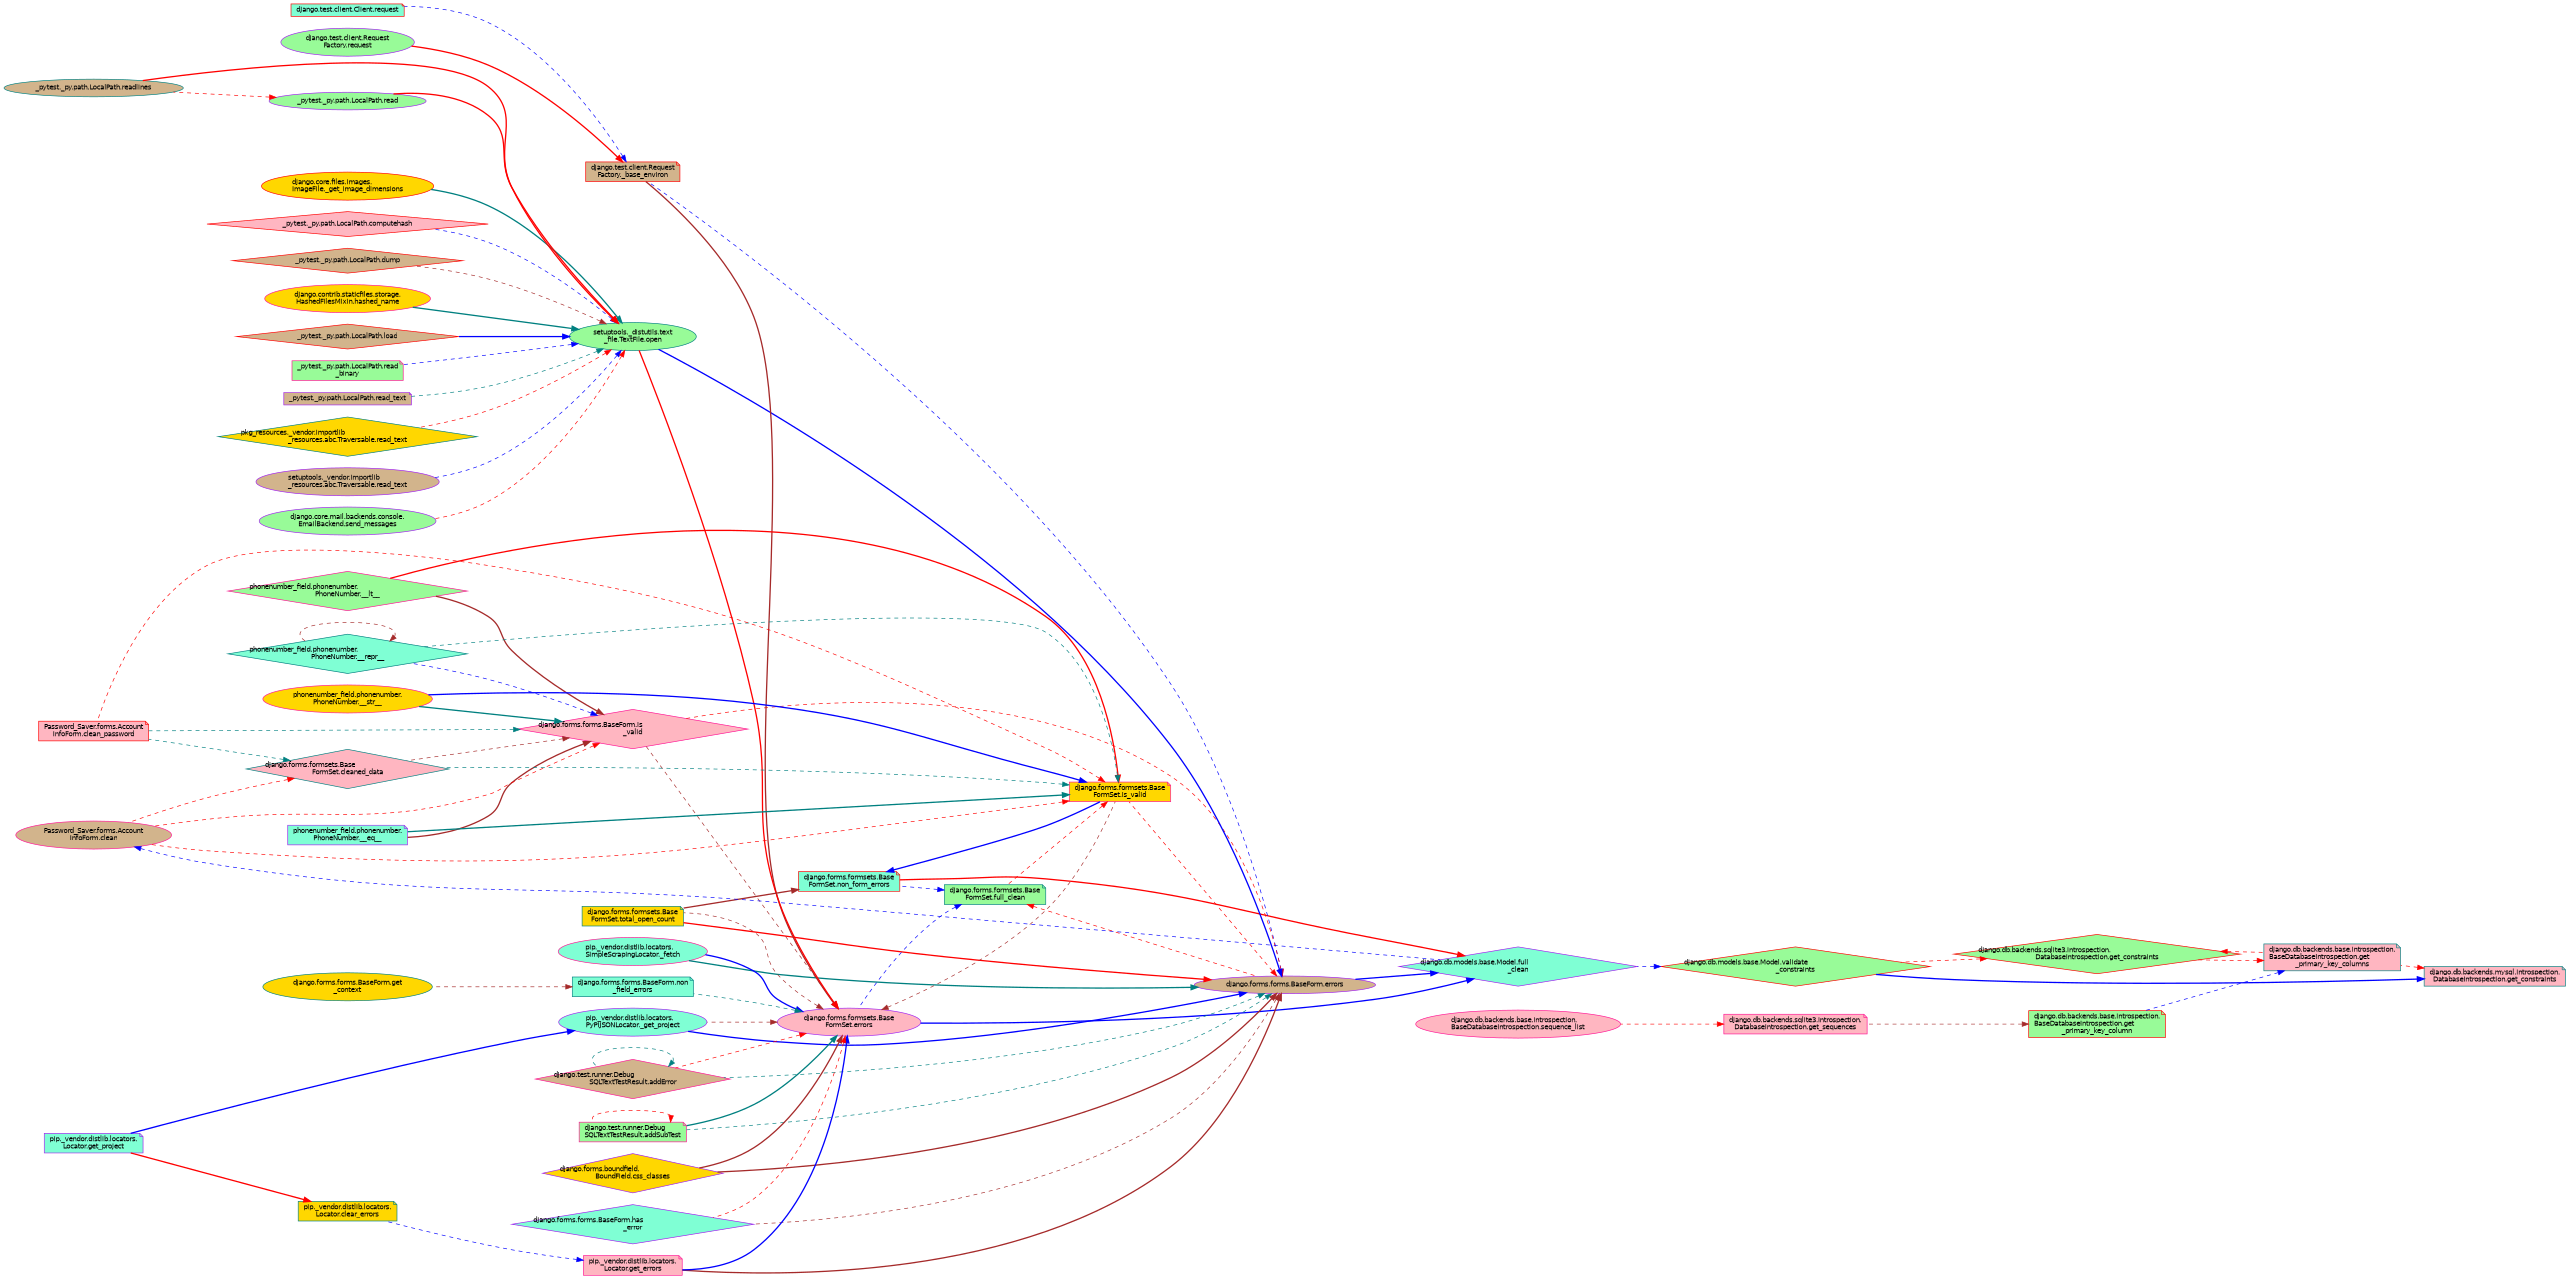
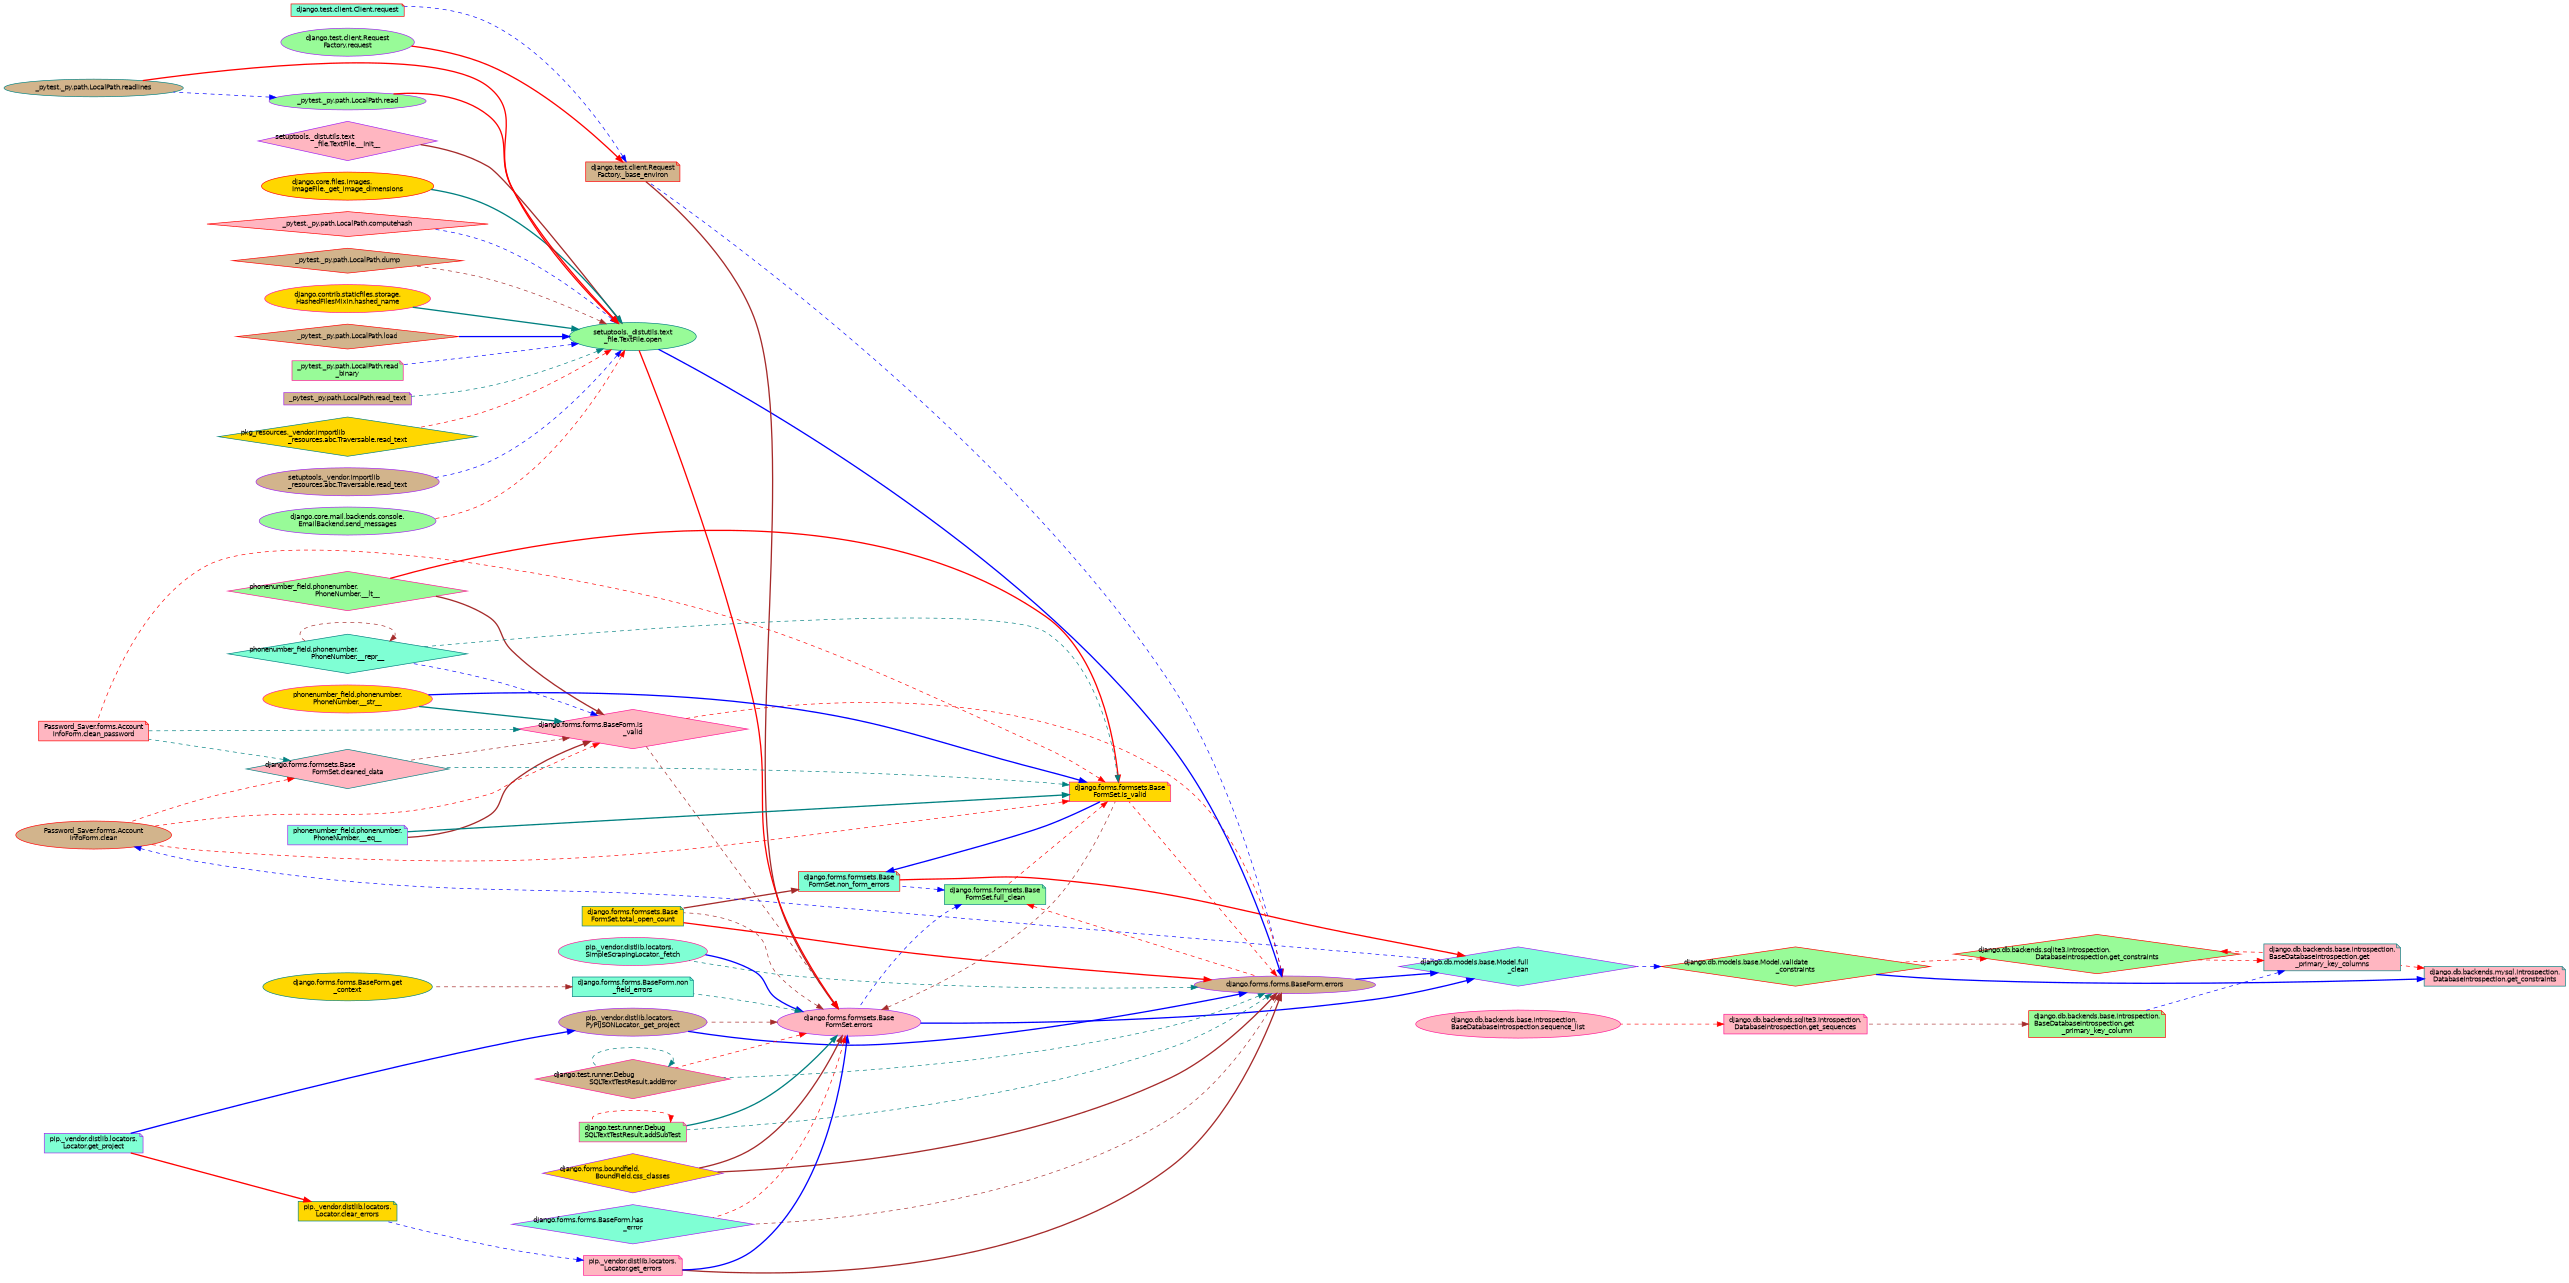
edge "_pytest._py.path.LocalPath.readlines" -> "_pytest._py.path.LocalPath.read": color red -> blue
node "setuptools._distutils.text _file.TextFile.__init__": added
node "Password_Saver.forms.Account InfoForm.clean": color deeppink -> red
edge "pip._vendor.distlib.locators. SimpleScrapingLocator._fetch" -> "django.forms.forms.BaseForm.errors": style bold -> dashed
node "pip._vendor.distlib.locators. PyPIJSONLocator._get_project": fillcolor aquamarine -> tan
